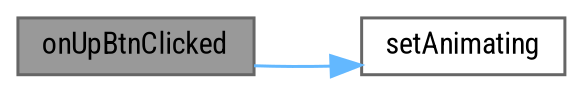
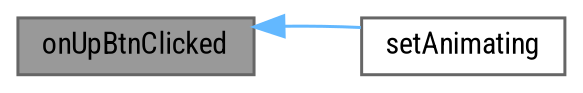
edge "onUpBtnClicked" -> "setAnimating": reversed
